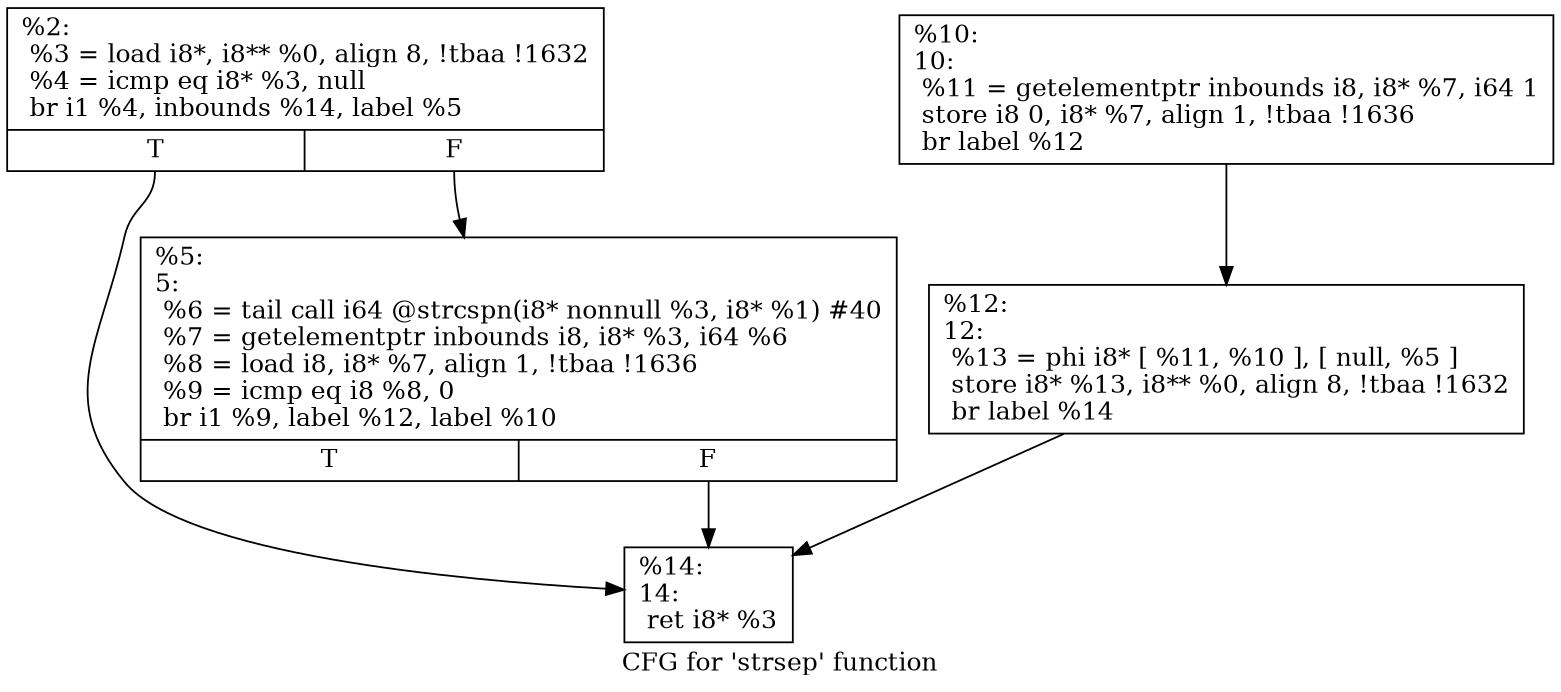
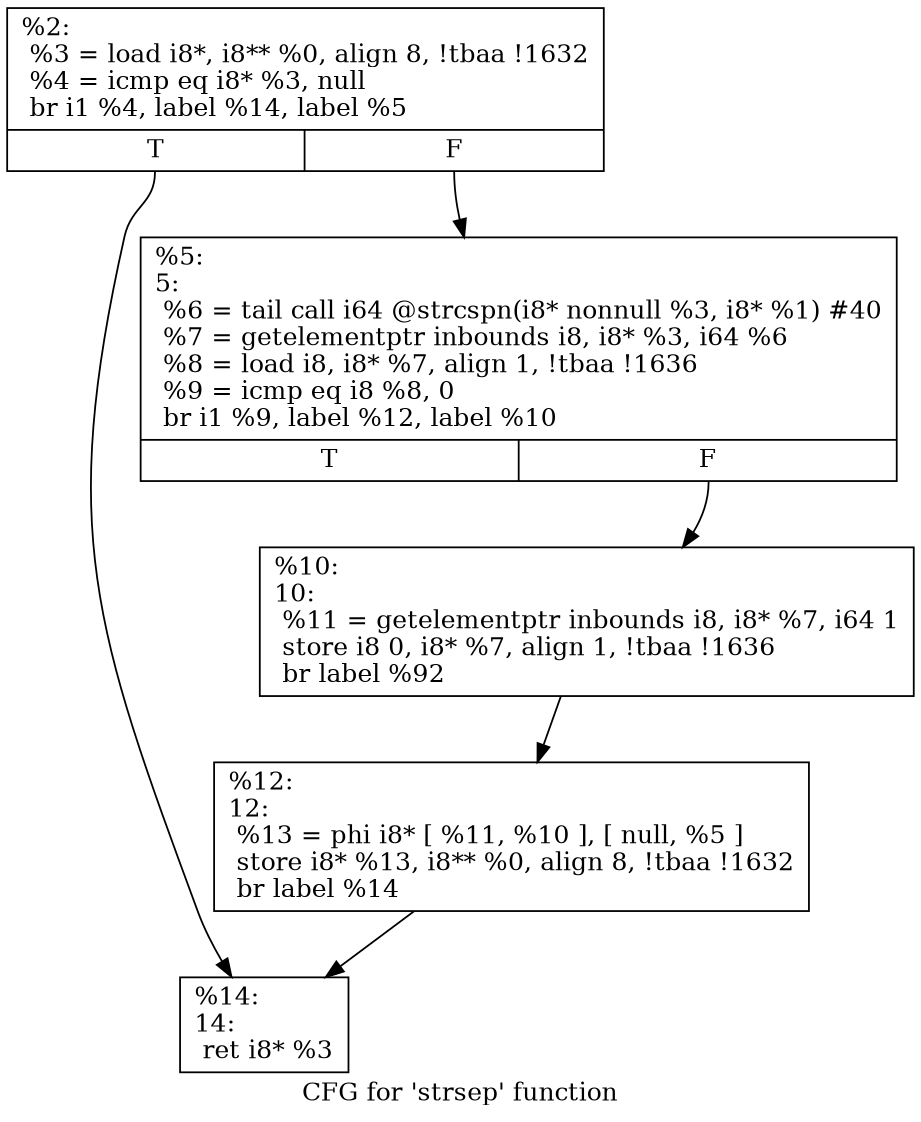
node "%2:": text "br i1 %4, inbounds %14, label %5" -> "br i1 %4, label %14, label %5"
node "%10:": text "br label %12" -> "br label %92"
edge "%5:" -> "%14:": now "%5:" -> "%10:"
